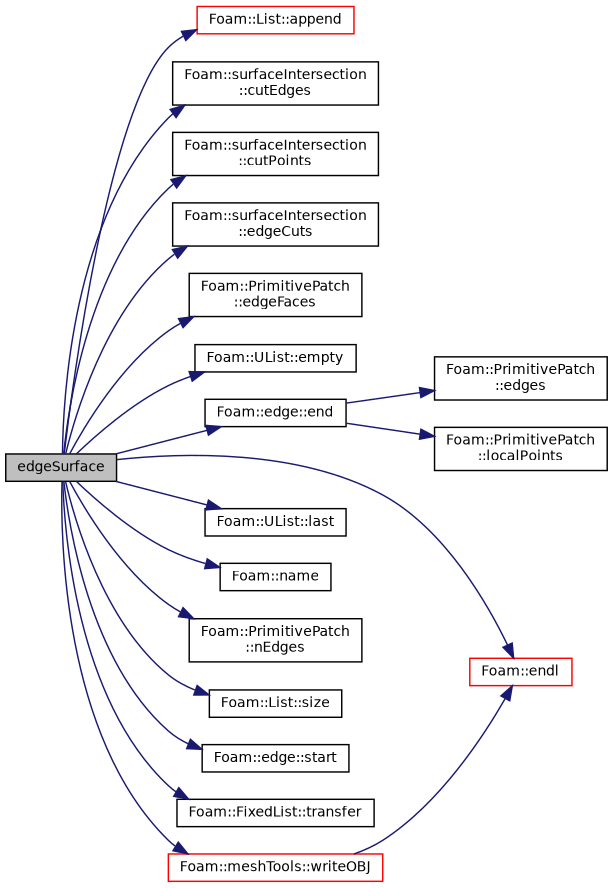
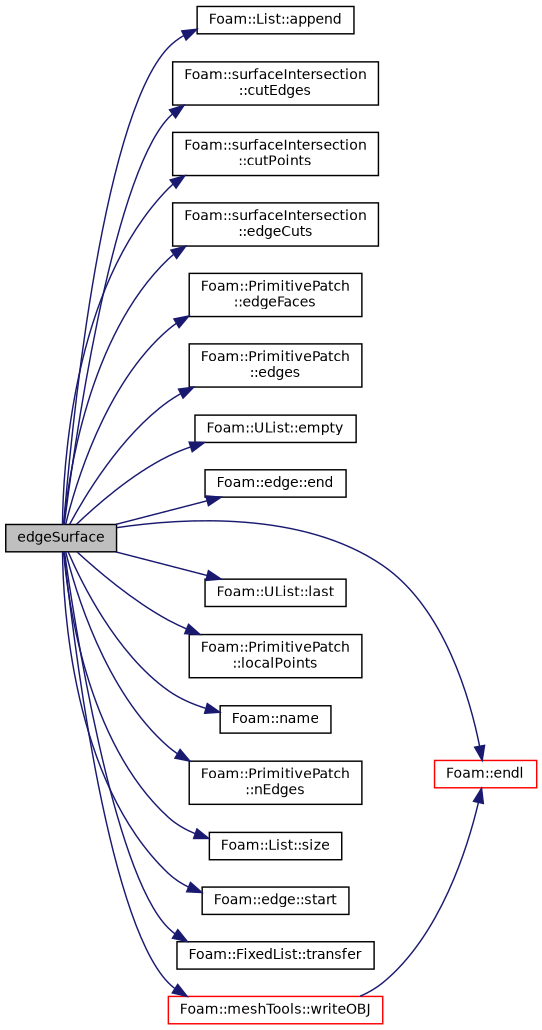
node "Foam::List::append": color red -> black
edge "Foam::edge::end" -> "Foam::PrimitivePatch ::edges": now "edgeSurface" -> "Foam::PrimitivePatch ::edges"
edge "Foam::edge::end" -> "Foam::PrimitivePatch ::localPoints": now "edgeSurface" -> "Foam::PrimitivePatch ::localPoints"
